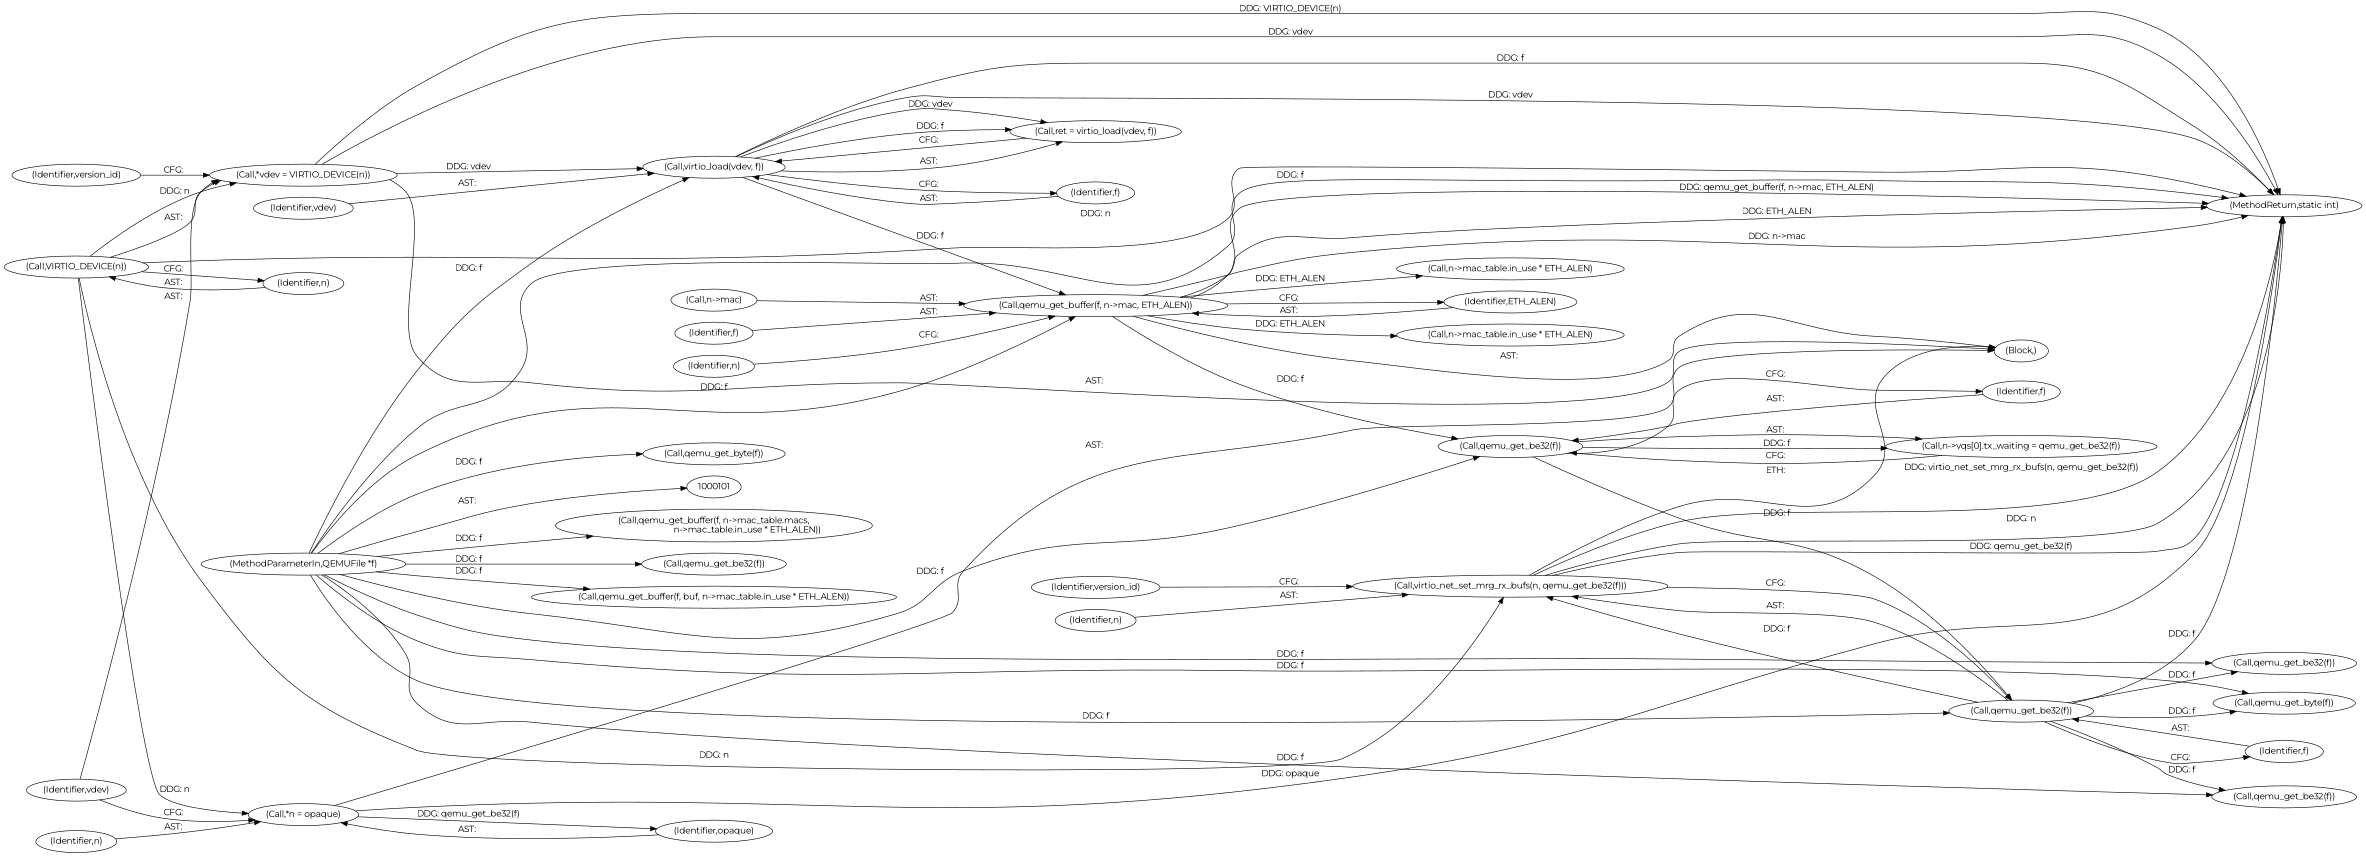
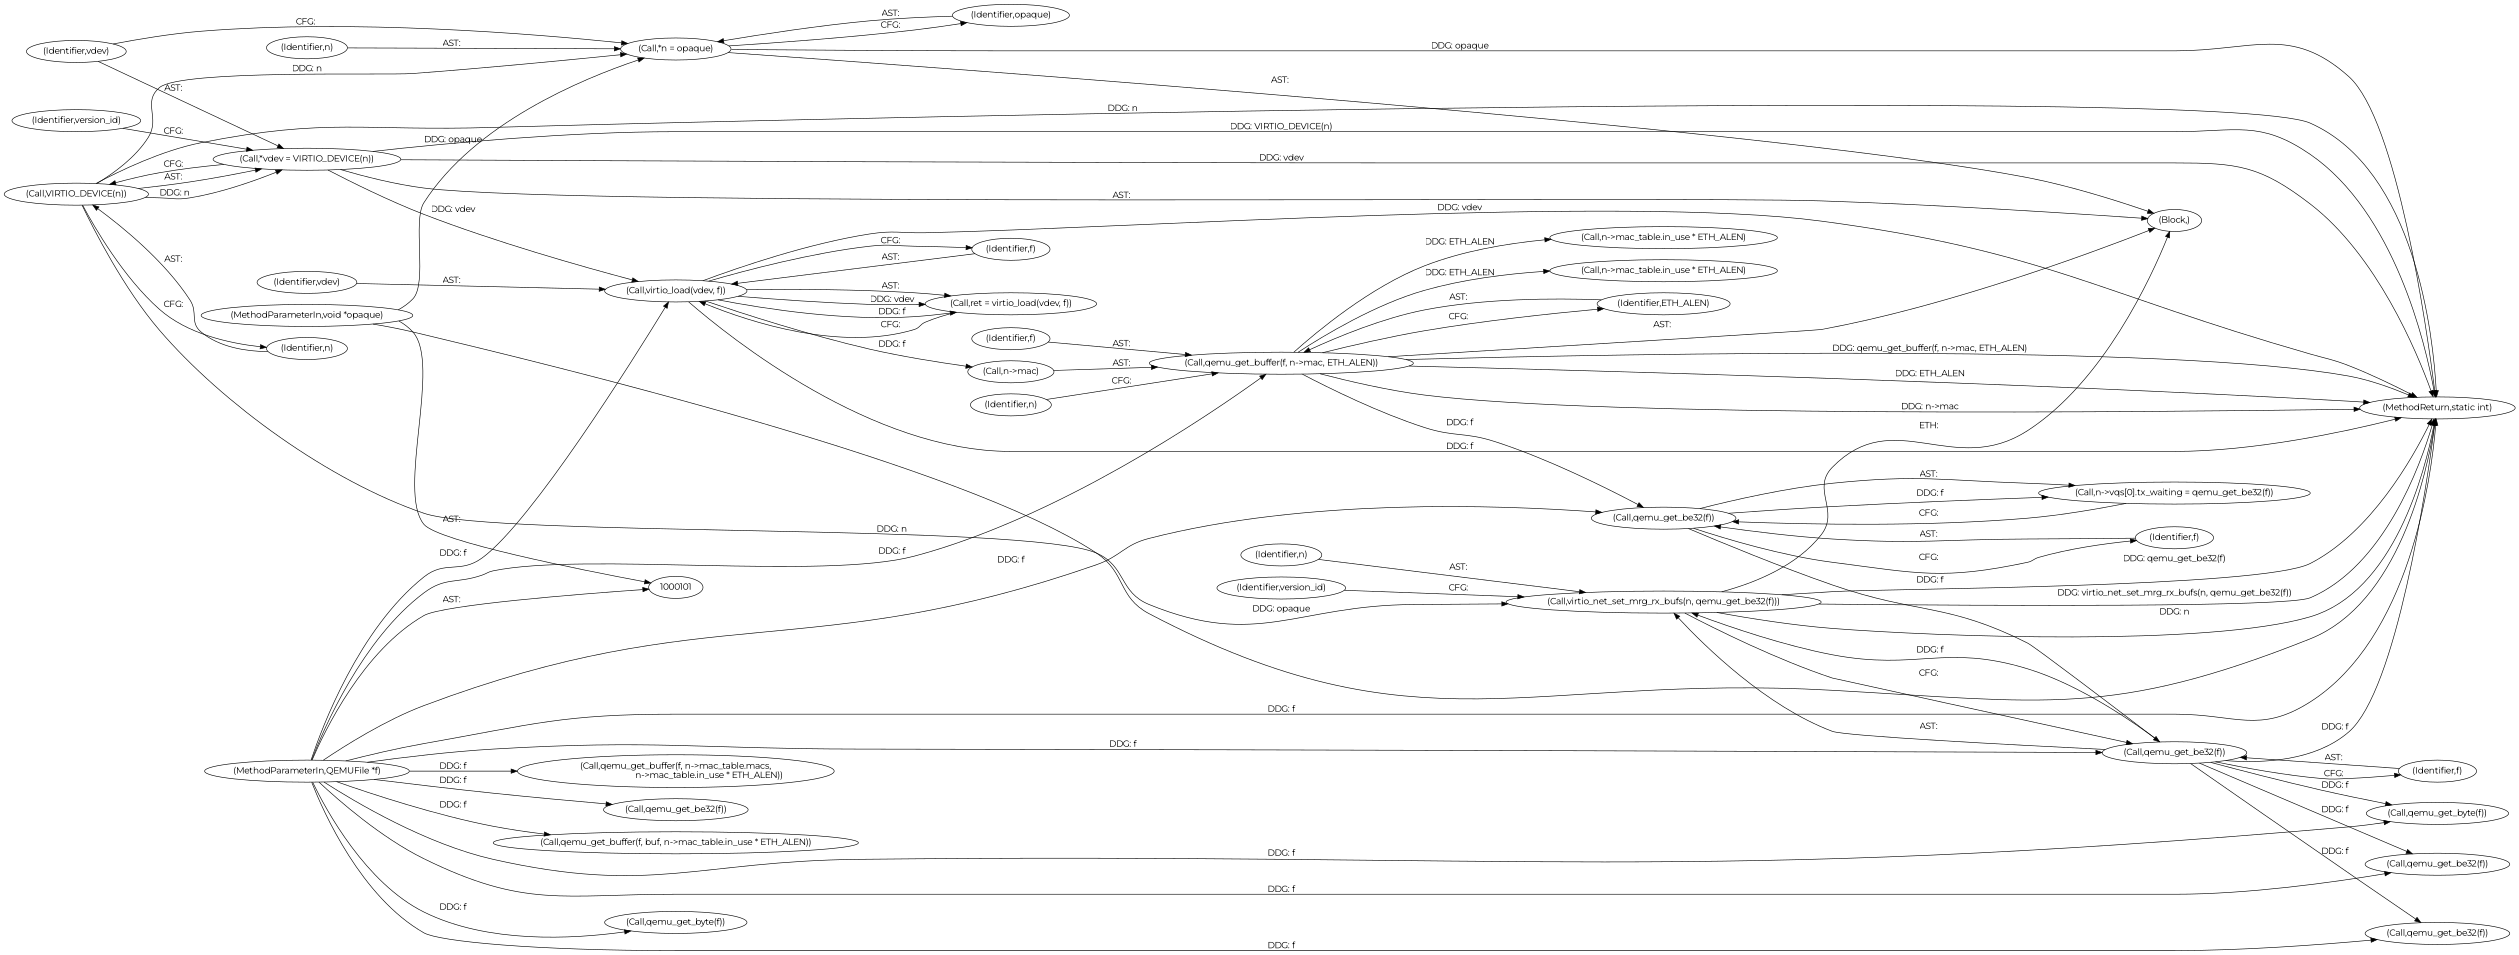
edge "(Call,*vdev = VIRTIO_DEVICE(n))" -> "(Call,VIRTIO_DEVICE(n))": added, label "CFG:"
edge "(Call,virtio_load(vdev, f))" -> "(Call,qemu_get_buffer(f, n->mac, ETH_ALEN))": now "(Call,virtio_load(vdev, f))" -> "(Call,n->mac)"
node "(MethodParameterIn,void *opaque)": added
edge "(Call,*n = opaque)" -> "(Identifier,opaque)": label "DDG: qemu_get_be32(f)" -> "CFG: "
